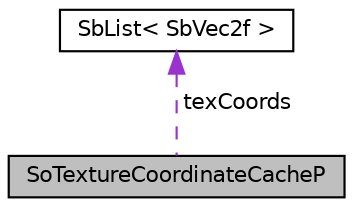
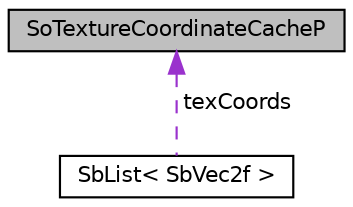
edge "SoTextureCoordinateCacheP" -> "SbList< SbVec2f >": reversed
